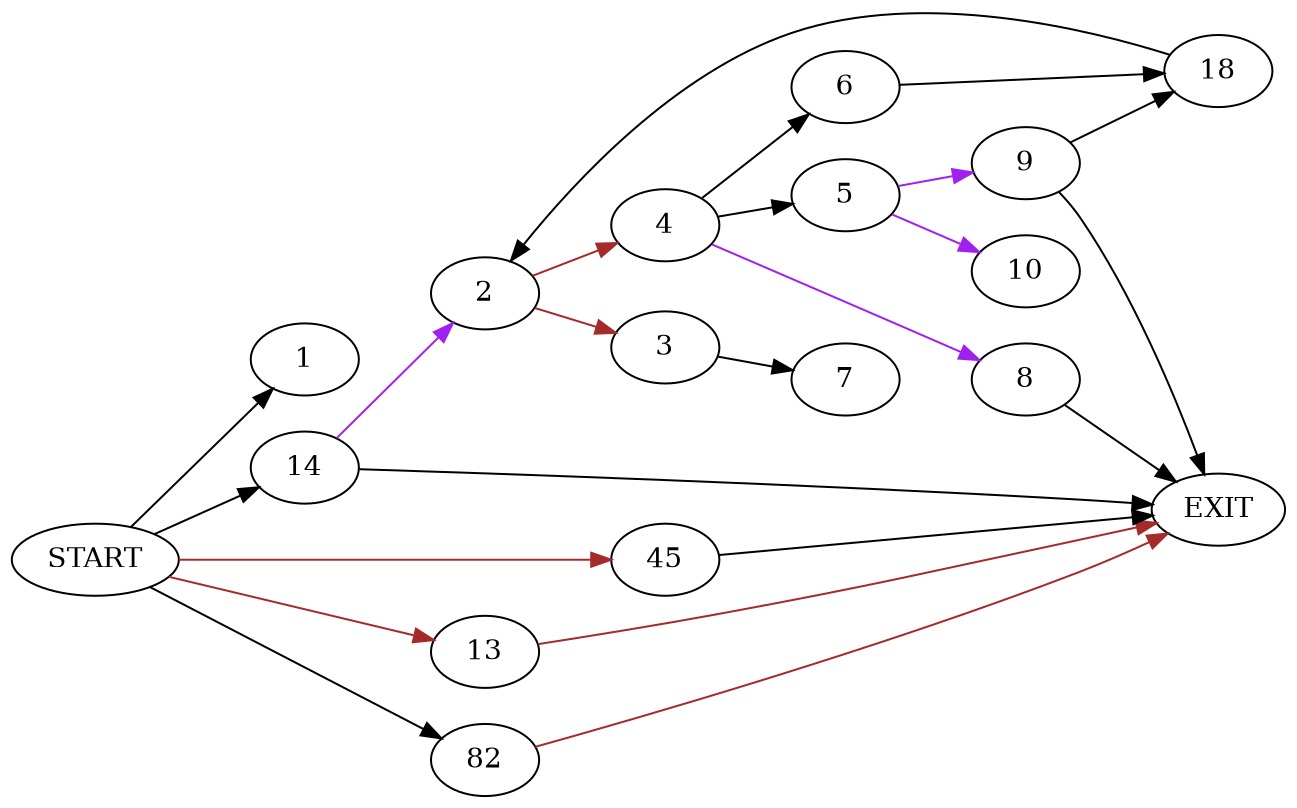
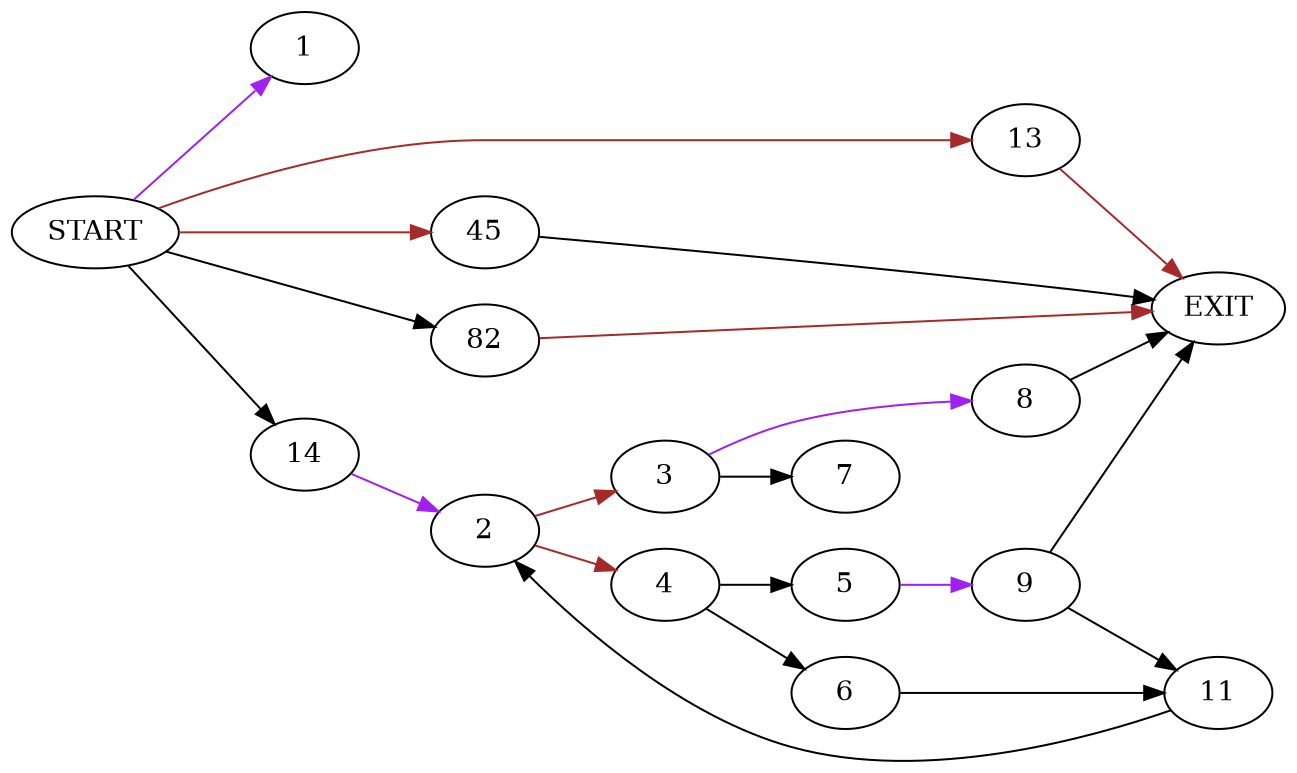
node "18": label "18" -> "11"
node "10": removed
edge "4" -> "8": now "3" -> "8"
edge "START" -> "1": color black -> purple
edge "14" -> "EXIT": removed
